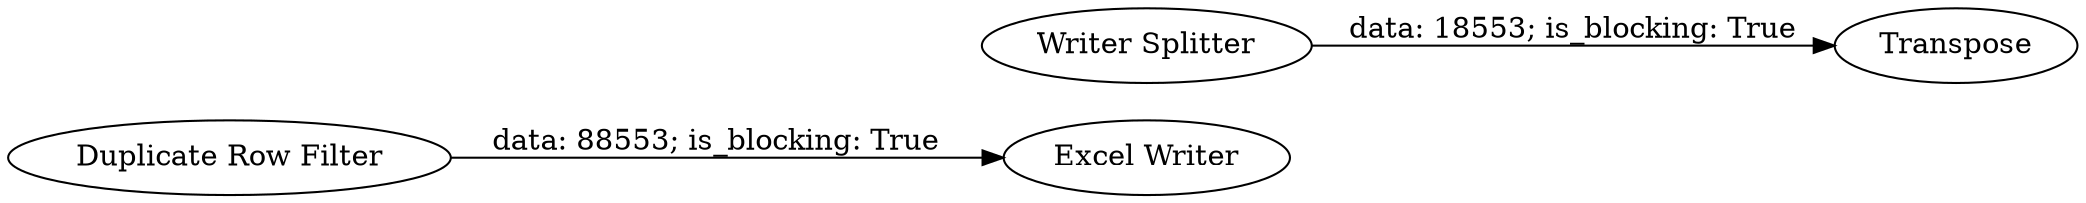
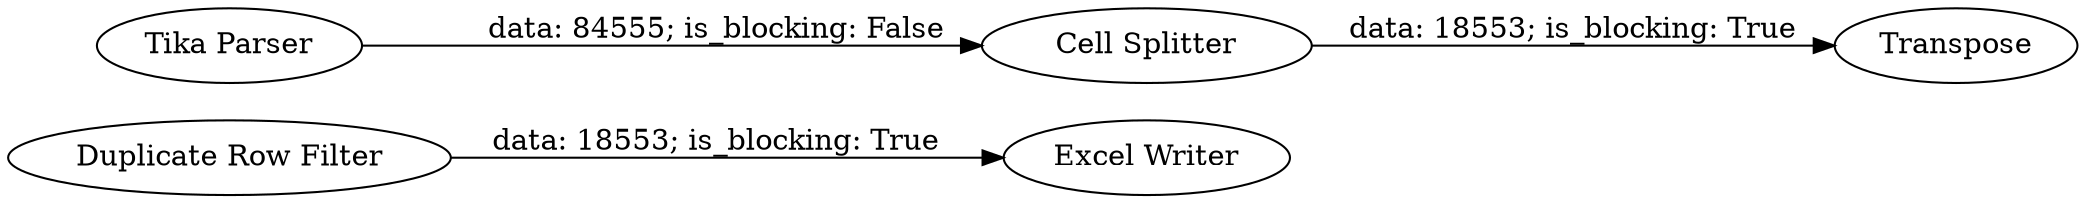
node "Tika Parser": added
node "Writer Splitter": label "Writer Splitter" -> "Cell Splitter"
edge "Duplicate Row Filter" -> "Excel Writer": label "data: 88553; is_blocking: True" -> "data: 18553; is_blocking: True"
